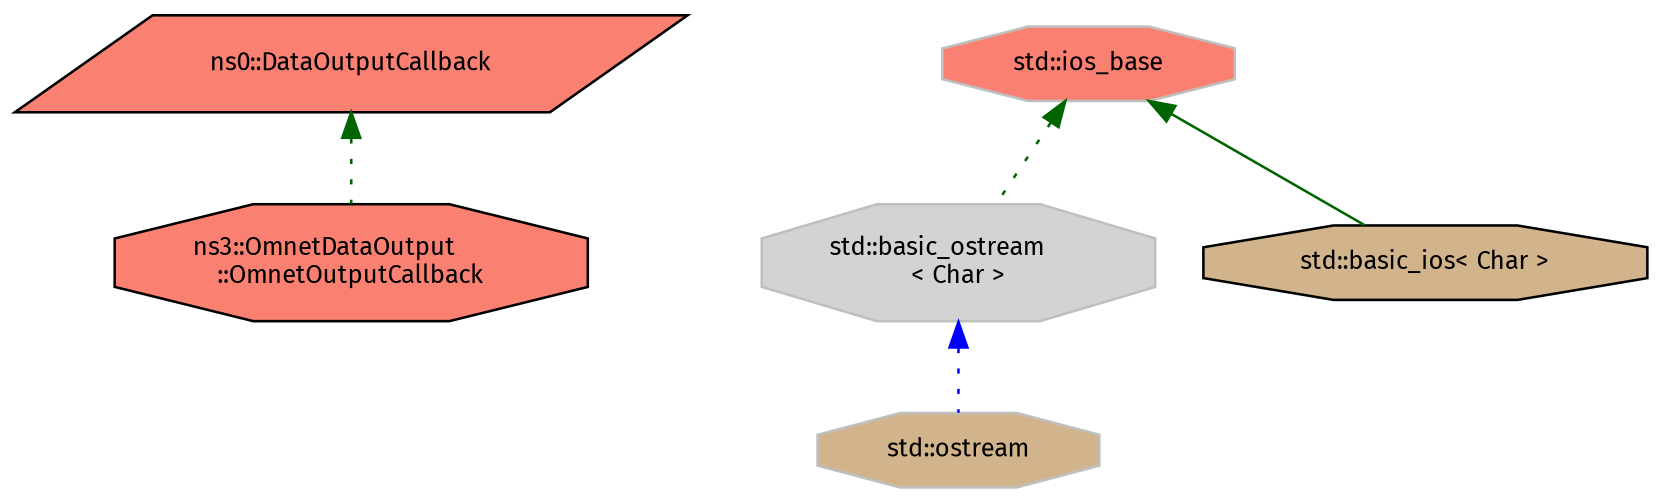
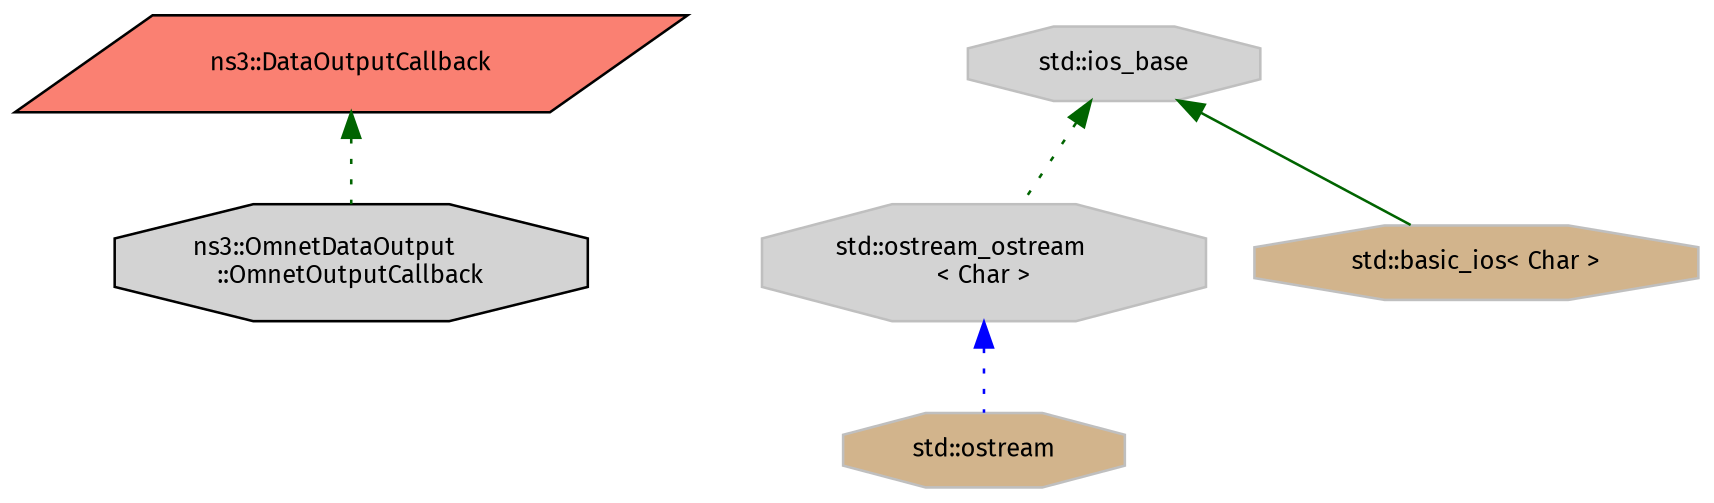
node "ns0::DataOutputCallback": label "ns0::DataOutputCallback" -> "ns3::DataOutputCallback"
node "std::ios_base": fillcolor salmon -> lightgrey
node "ns3::OmnetDataOutput ::OmnetOutputCallback": fillcolor salmon -> lightgrey
node "std::basic_ostream < Char >": label "std::basic_ostream < Char >" -> "std::ostream_ostream < Char >"
node "std::basic_ios< Char >": color black -> grey75
